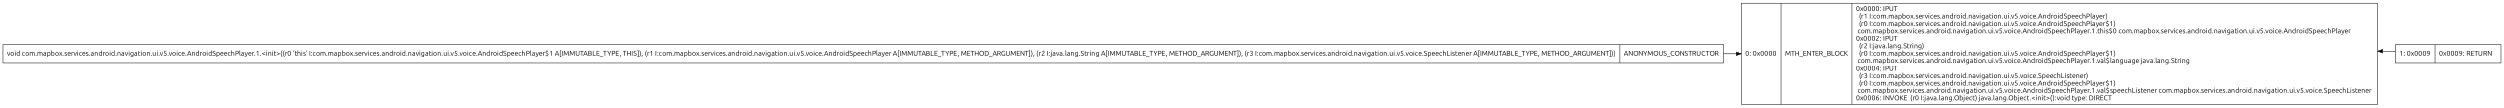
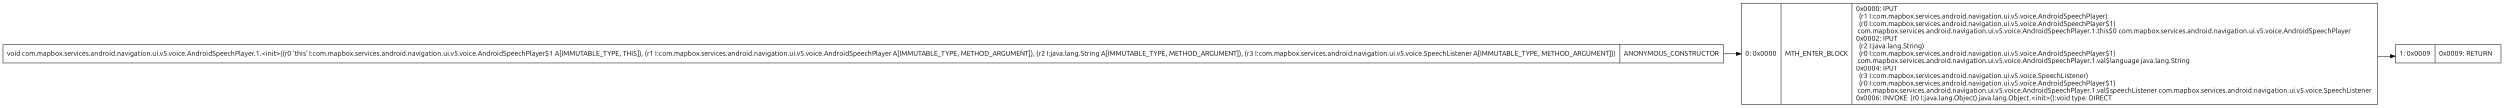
edge "1: 0x0009" -> "0: 0x0000": reversed
